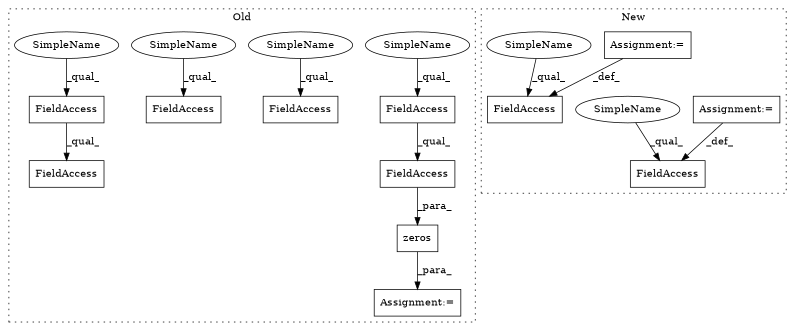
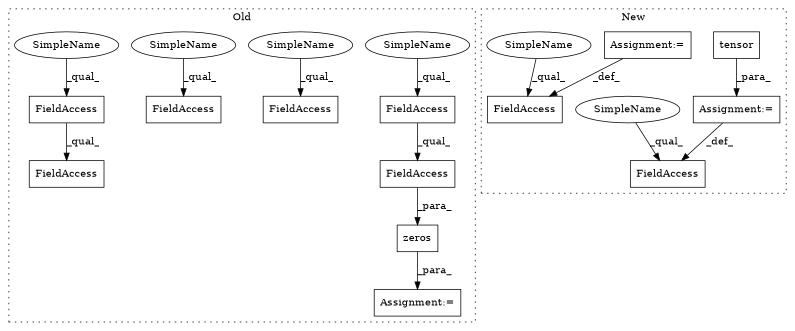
node "tensor": added
